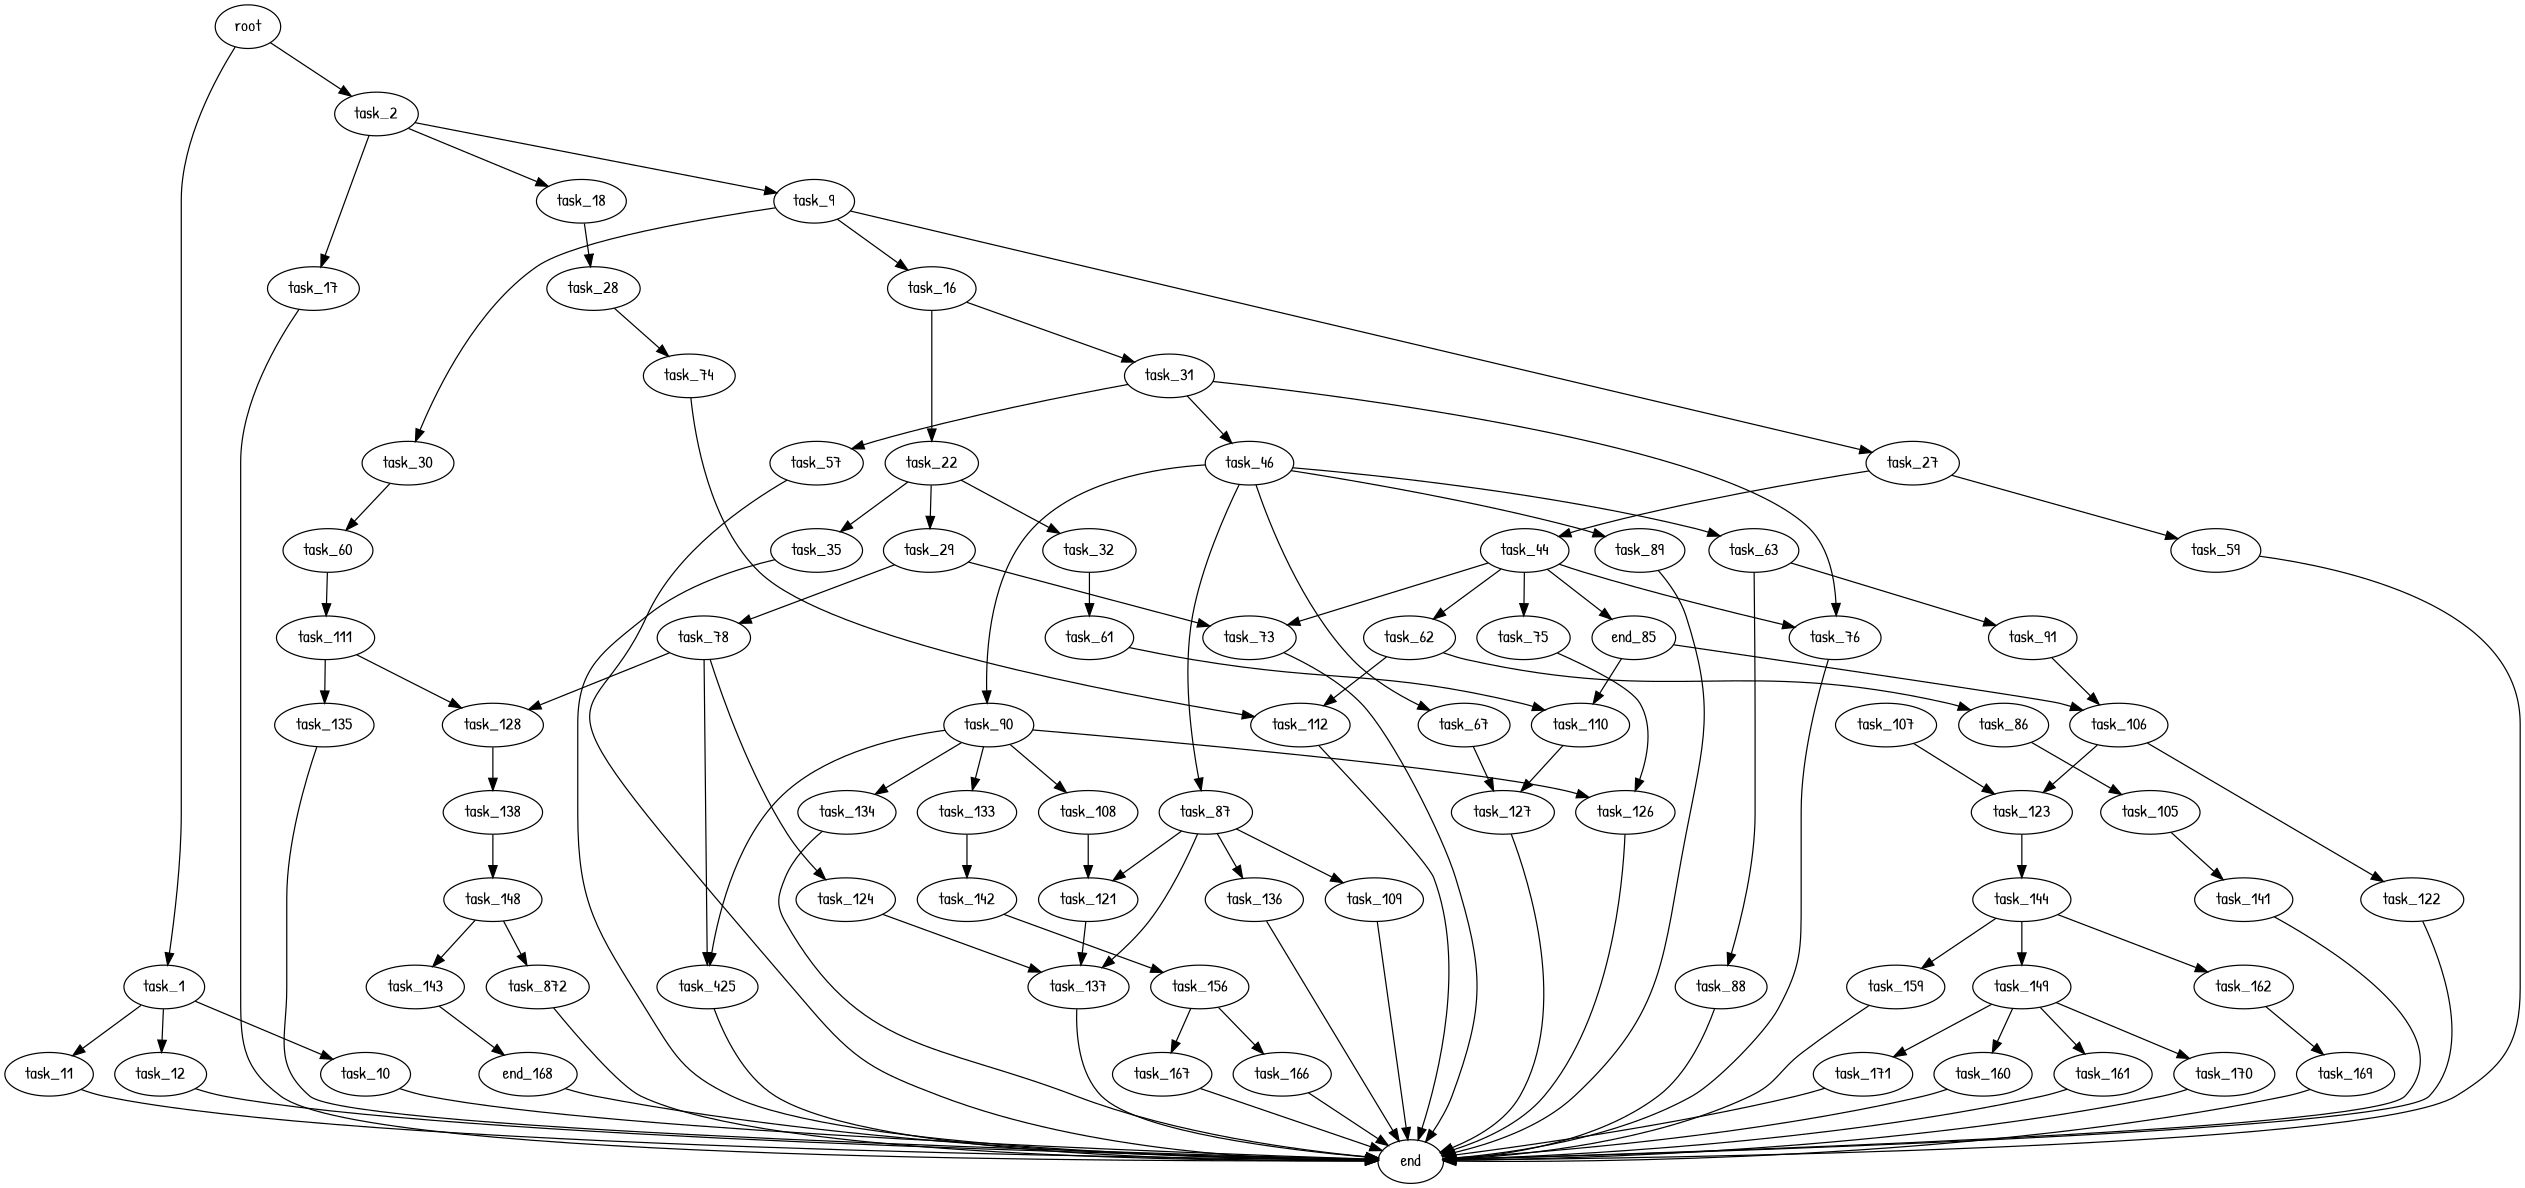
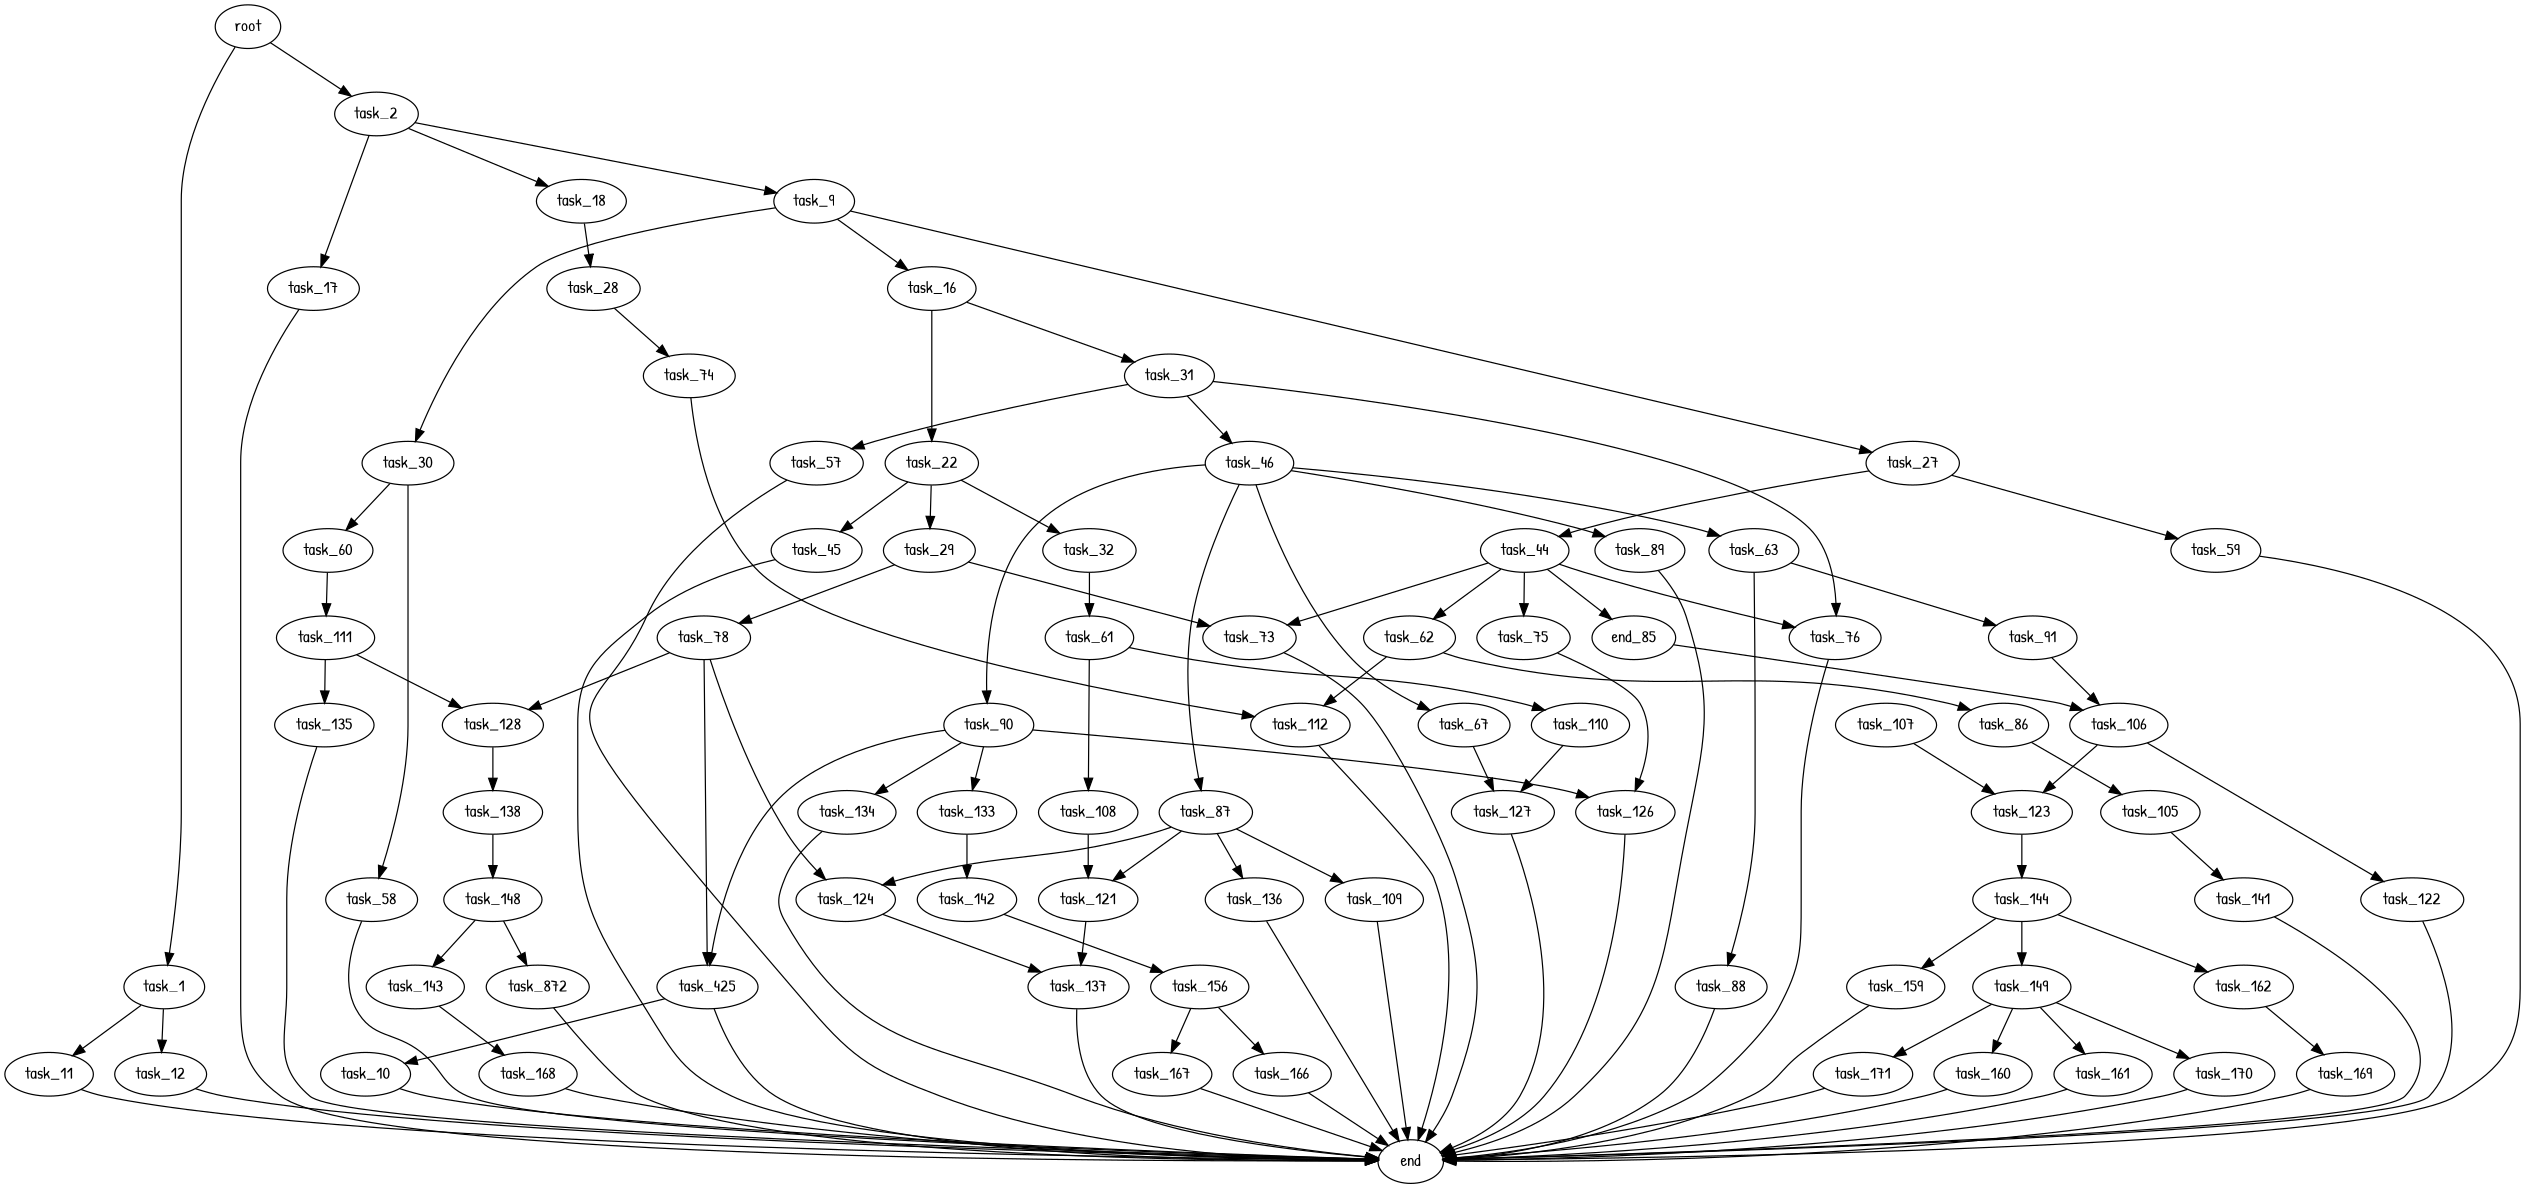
node "task_35": label "task_35" -> "task_45"
edge "end_85" -> "task_110": removed
edge "task_90" -> "task_108": now "task_61" -> "task_108"
node "task_58": added
edge "task_87" -> "task_137": now "task_87" -> "task_124"
edge "task_1" -> "task_10": now "task_425" -> "task_10"
node "end_168": label "end_168" -> "task_168"
